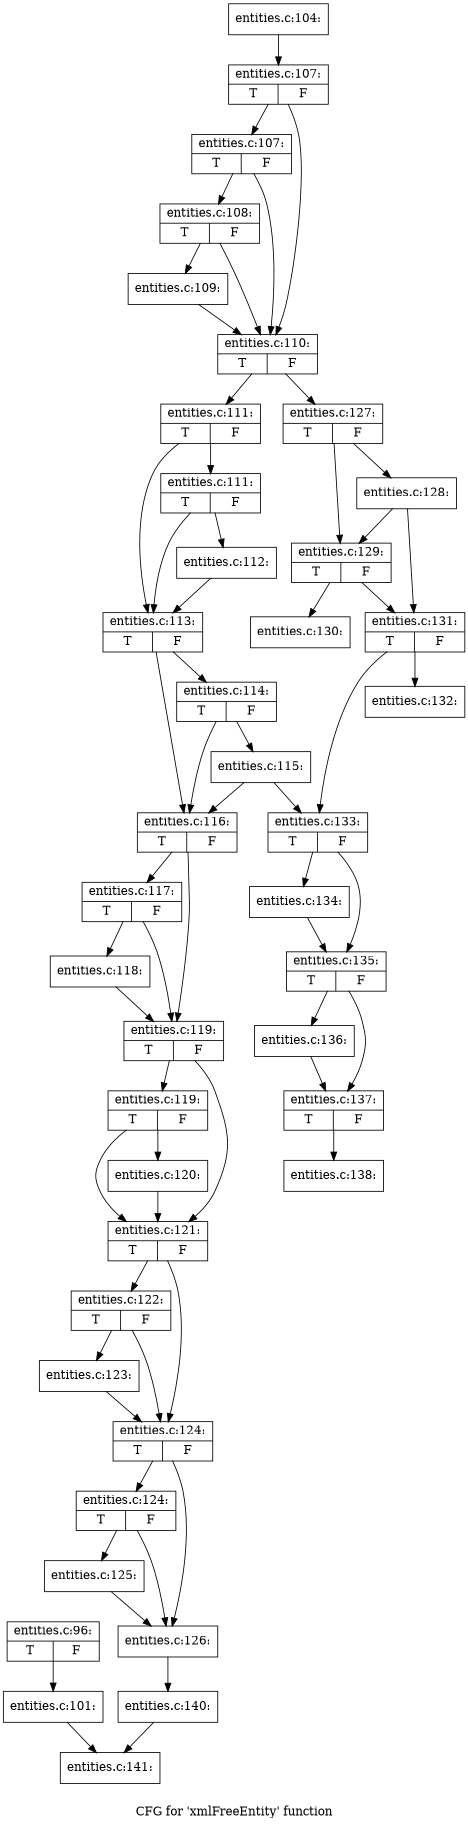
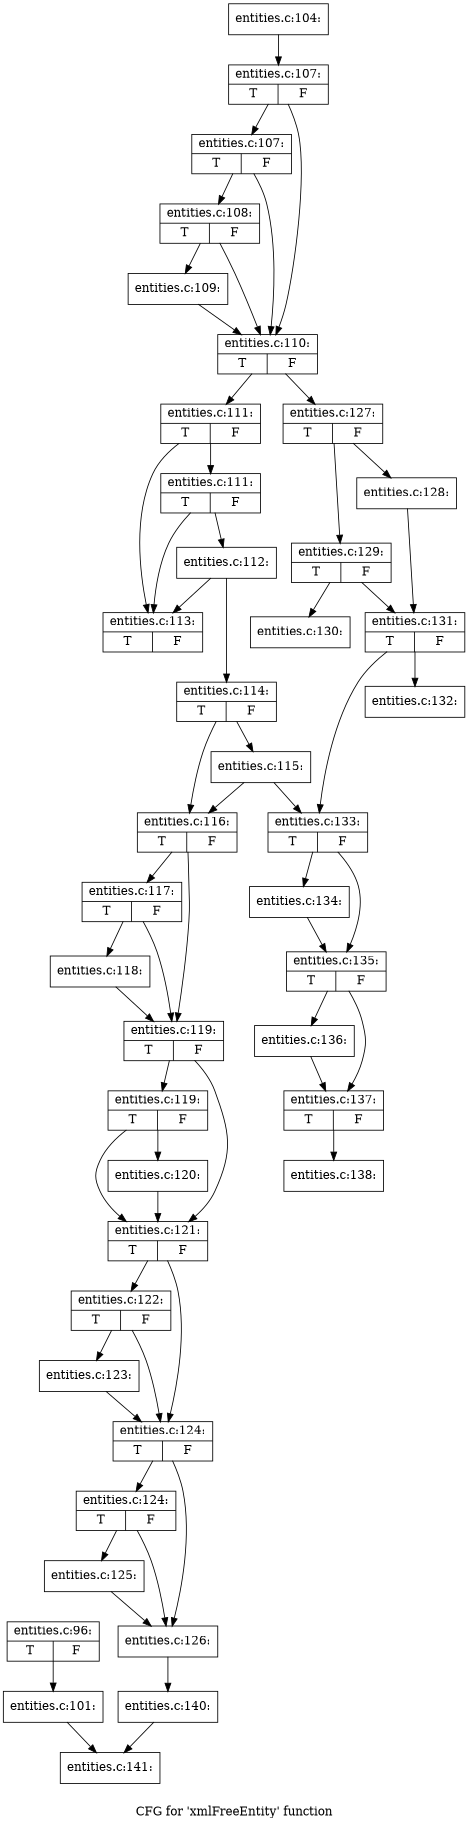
edge "entities.c:128:" -> "entities.c:129:": removed
edge "entities.c:113:" -> "entities.c:114:": now "entities.c:112:" -> "entities.c:114:"
edge "entities.c:113:" -> "entities.c:116:": removed
